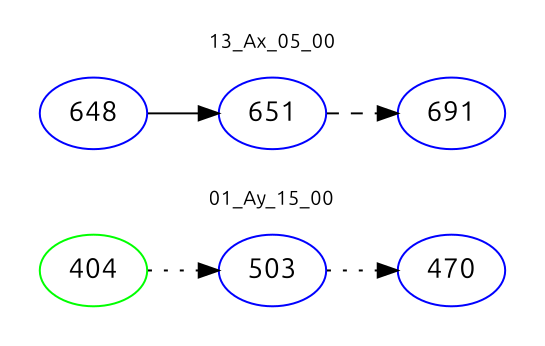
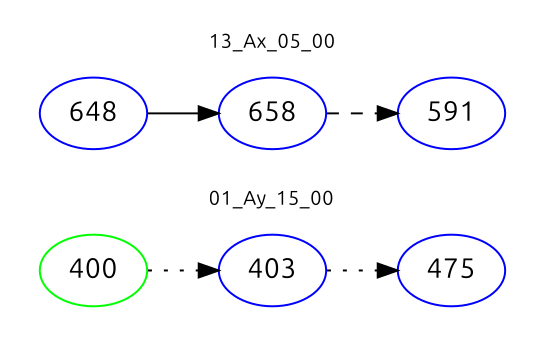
node "651": label "651" -> "658"
node "691": label "691" -> "591"
node "404": label "404" -> "400"
node "503": label "503" -> "403"
node "470": label "470" -> "475"
